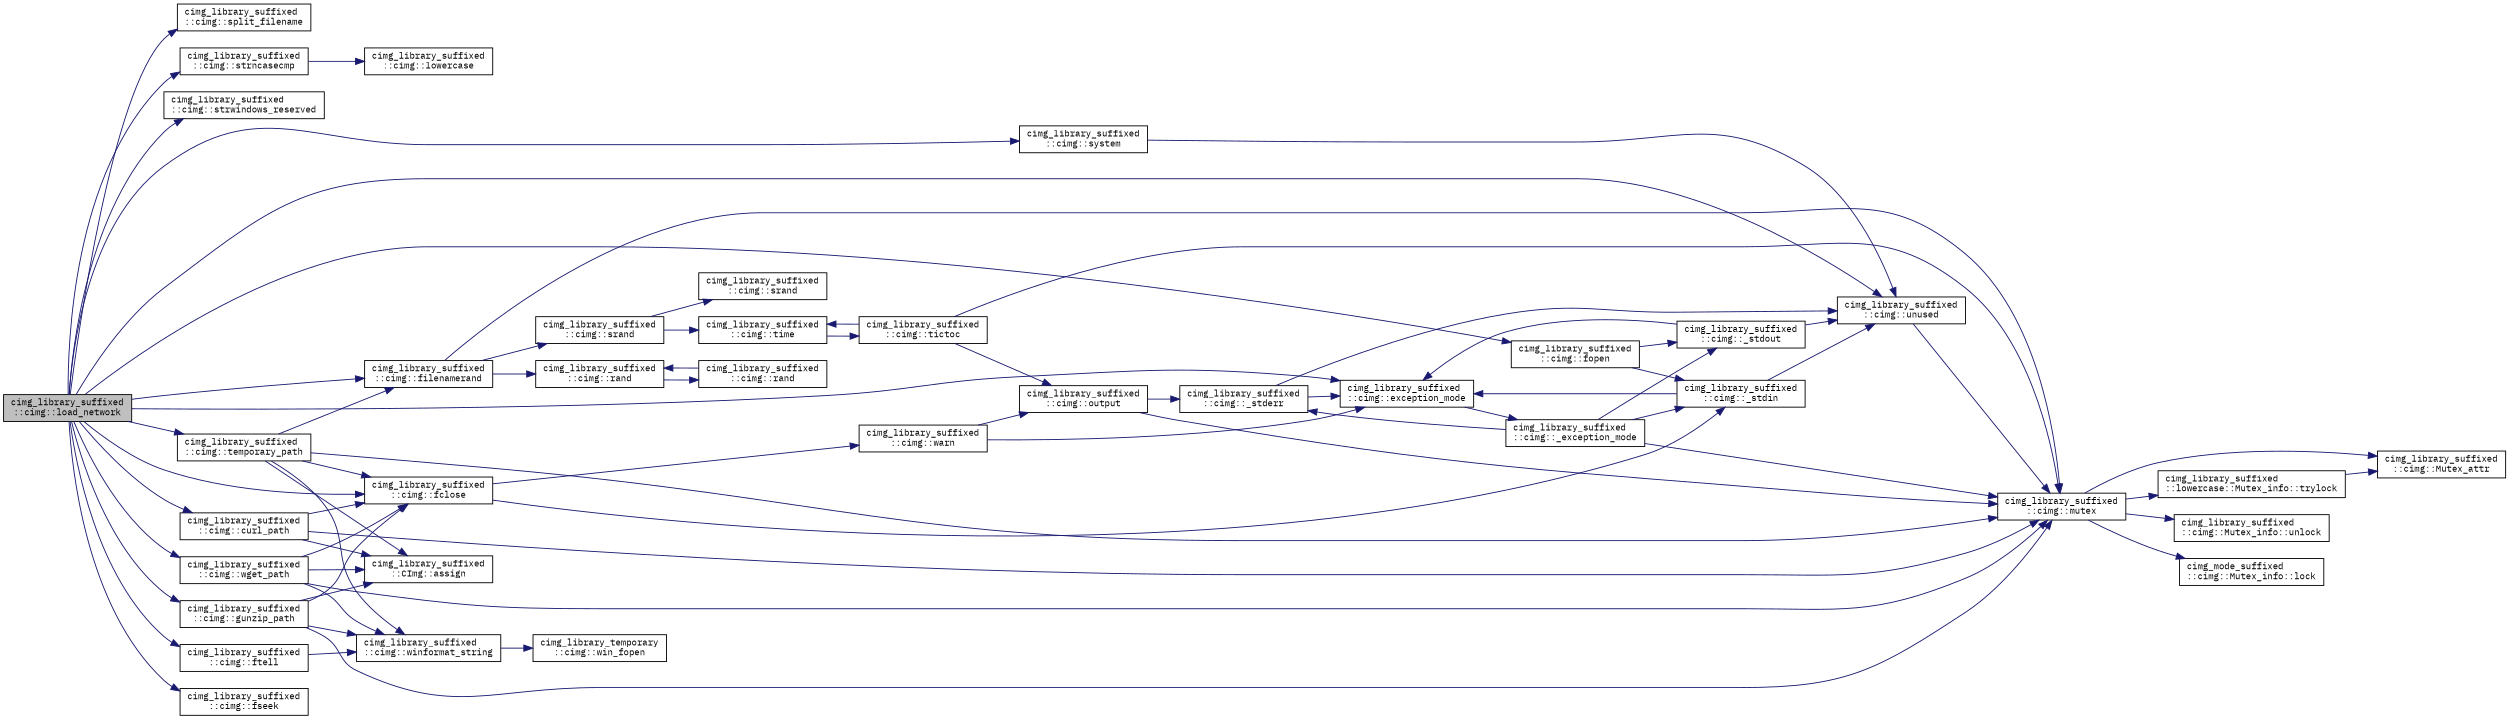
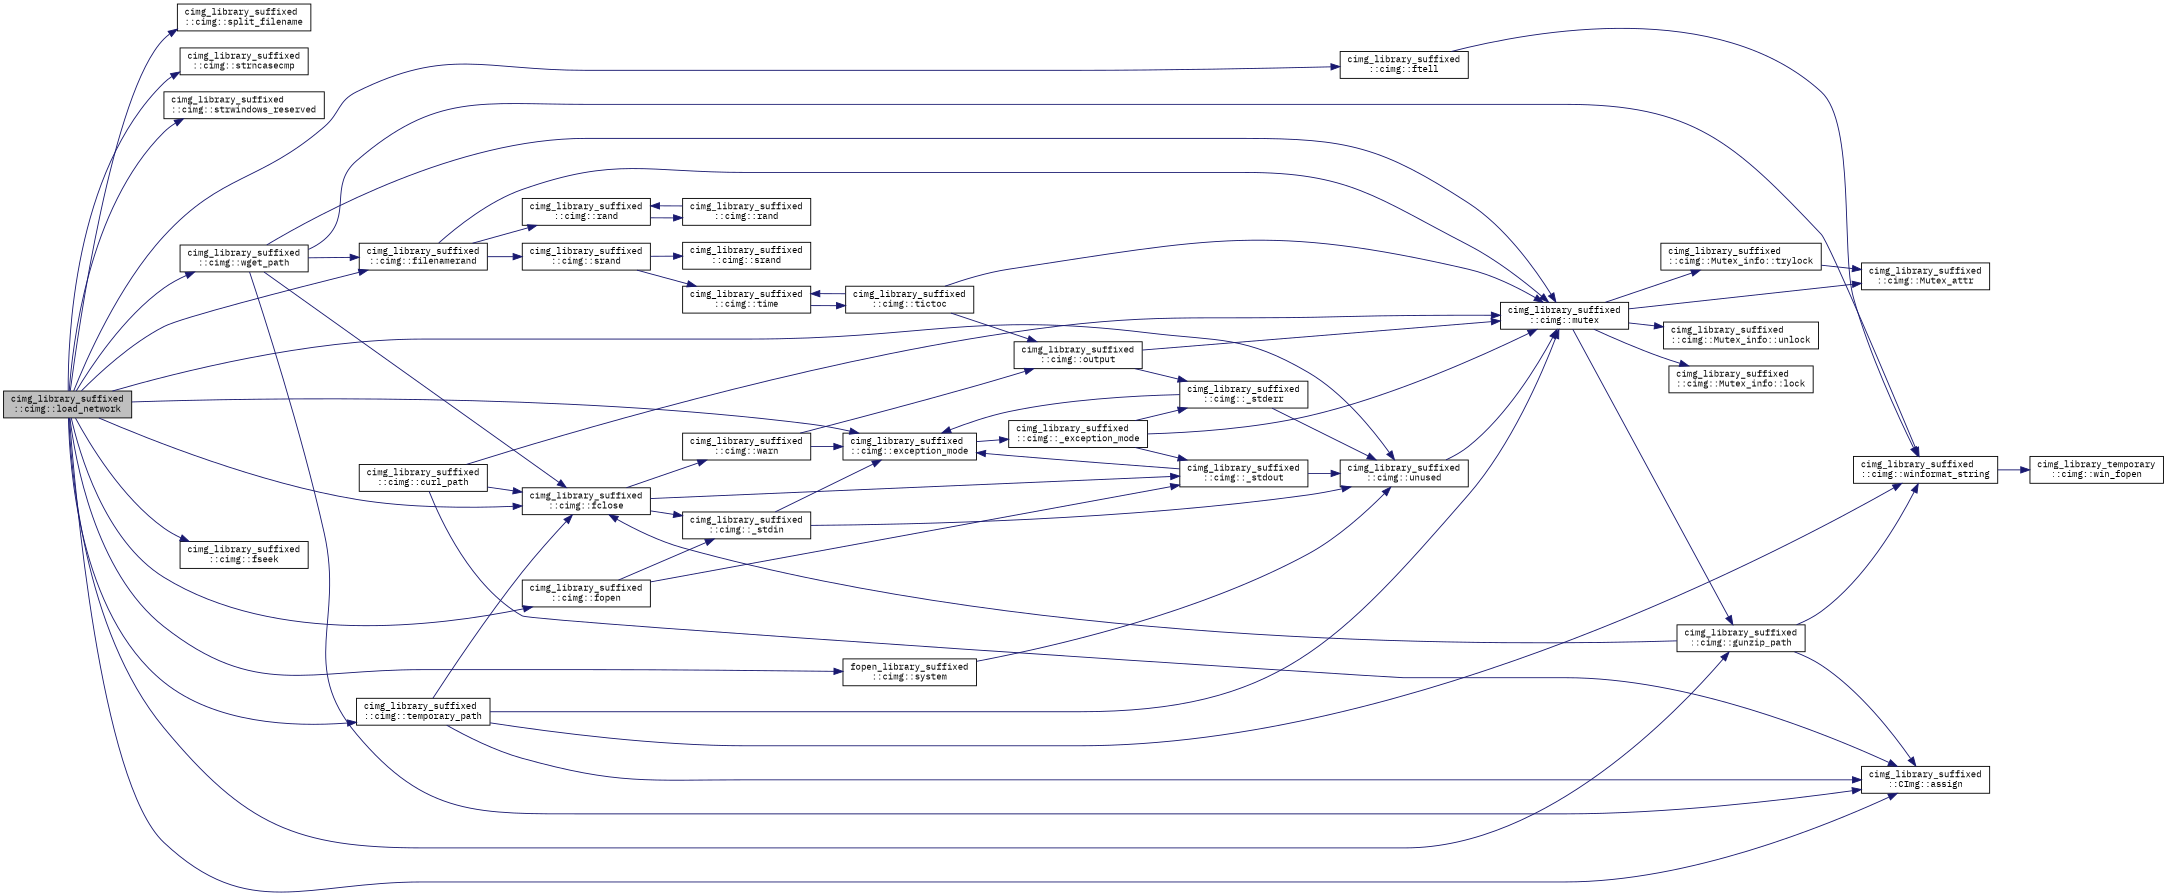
node "cimg_library_suffixed ::cimg::lowercase": removed
node "cimg_library_suffixed ::cimg::system": label "cimg_library_suffixed ::cimg::system" -> "fopen_library_suffixed ::cimg::system"
edge "cimg_library_suffixed ::cimg::_exception_mode" -> "cimg_library_suffixed ::cimg::_stdin": removed
edge "cimg_library_suffixed ::cimg::temporary_path" -> "cimg_library_suffixed ::cimg::filenamerand": now "cimg_library_suffixed ::cimg::wget_path" -> "cimg_library_suffixed ::cimg::filenamerand"
edge "cimg_library_suffixed ::cimg::load_network" -> "cimg_library_suffixed ::cimg::curl_path": now "cimg_library_suffixed ::cimg::load_network" -> "cimg_library_suffixed ::CImg::assign"
node "cimg_library_suffixed ::lowercase::Mutex_info::trylock": label "cimg_library_suffixed ::lowercase::Mutex_info::trylock" -> "cimg_library_suffixed ::cimg::Mutex_info::trylock"
edge "cimg_library_suffixed ::cimg::fclose" -> "cimg_library_suffixed ::cimg::_stdout": added
node "cimg_mode_suffixed ::cimg::Mutex_info::lock": label "cimg_mode_suffixed ::cimg::Mutex_info::lock" -> "cimg_library_suffixed ::cimg::Mutex_info::lock"
edge "cimg_library_suffixed ::cimg::gunzip_path" -> "cimg_library_suffixed ::cimg::mutex": reversed
